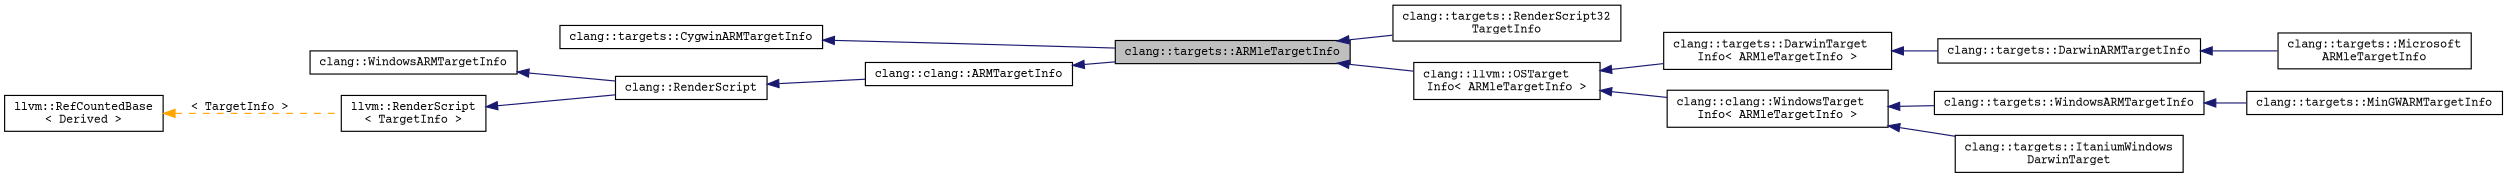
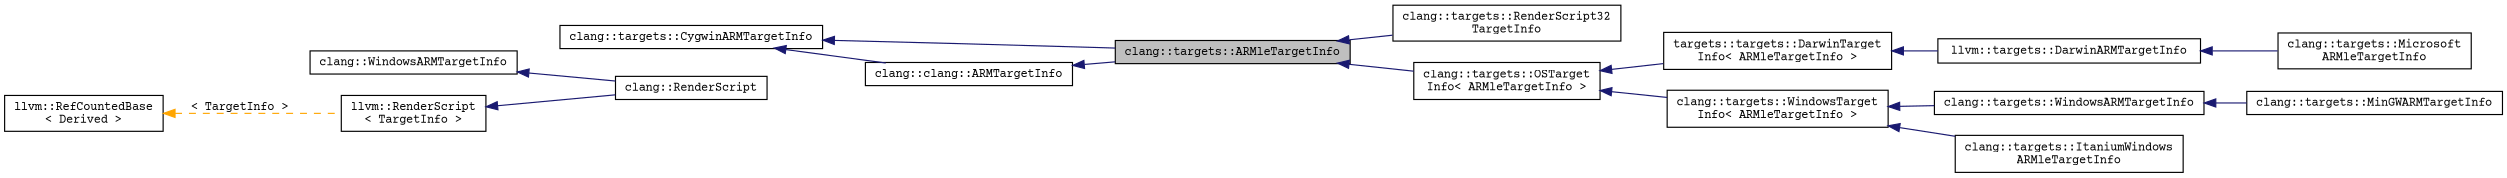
node "clang::targets::DarwinTarget Info< ARMleTargetInfo >": label "clang::targets::DarwinTarget Info< ARMleTargetInfo >" -> "targets::targets::DarwinTarget Info< ARMleTargetInfo >"
node "clang::targets::DarwinARMTargetInfo": label "clang::targets::DarwinARMTargetInfo" -> "llvm::targets::DarwinARMTargetInfo"
edge "clang::clang::ARMTargetInfo" -> "clang::RenderScript": now "clang::clang::ARMTargetInfo" -> "clang::targets::CygwinARMTargetInfo"
node "clang::llvm::OSTarget Info< ARMleTargetInfo >": label "clang::llvm::OSTarget Info< ARMleTargetInfo >" -> "clang::targets::OSTarget Info< ARMleTargetInfo >"
node "clang::clang::WindowsTarget Info< ARMleTargetInfo >": label "clang::clang::WindowsTarget Info< ARMleTargetInfo >" -> "clang::targets::WindowsTarget Info< ARMleTargetInfo >"
node "clang::targets::ItaniumWindows DarwinTarget": label "clang::targets::ItaniumWindows DarwinTarget" -> "clang::targets::ItaniumWindows ARMleTargetInfo"
